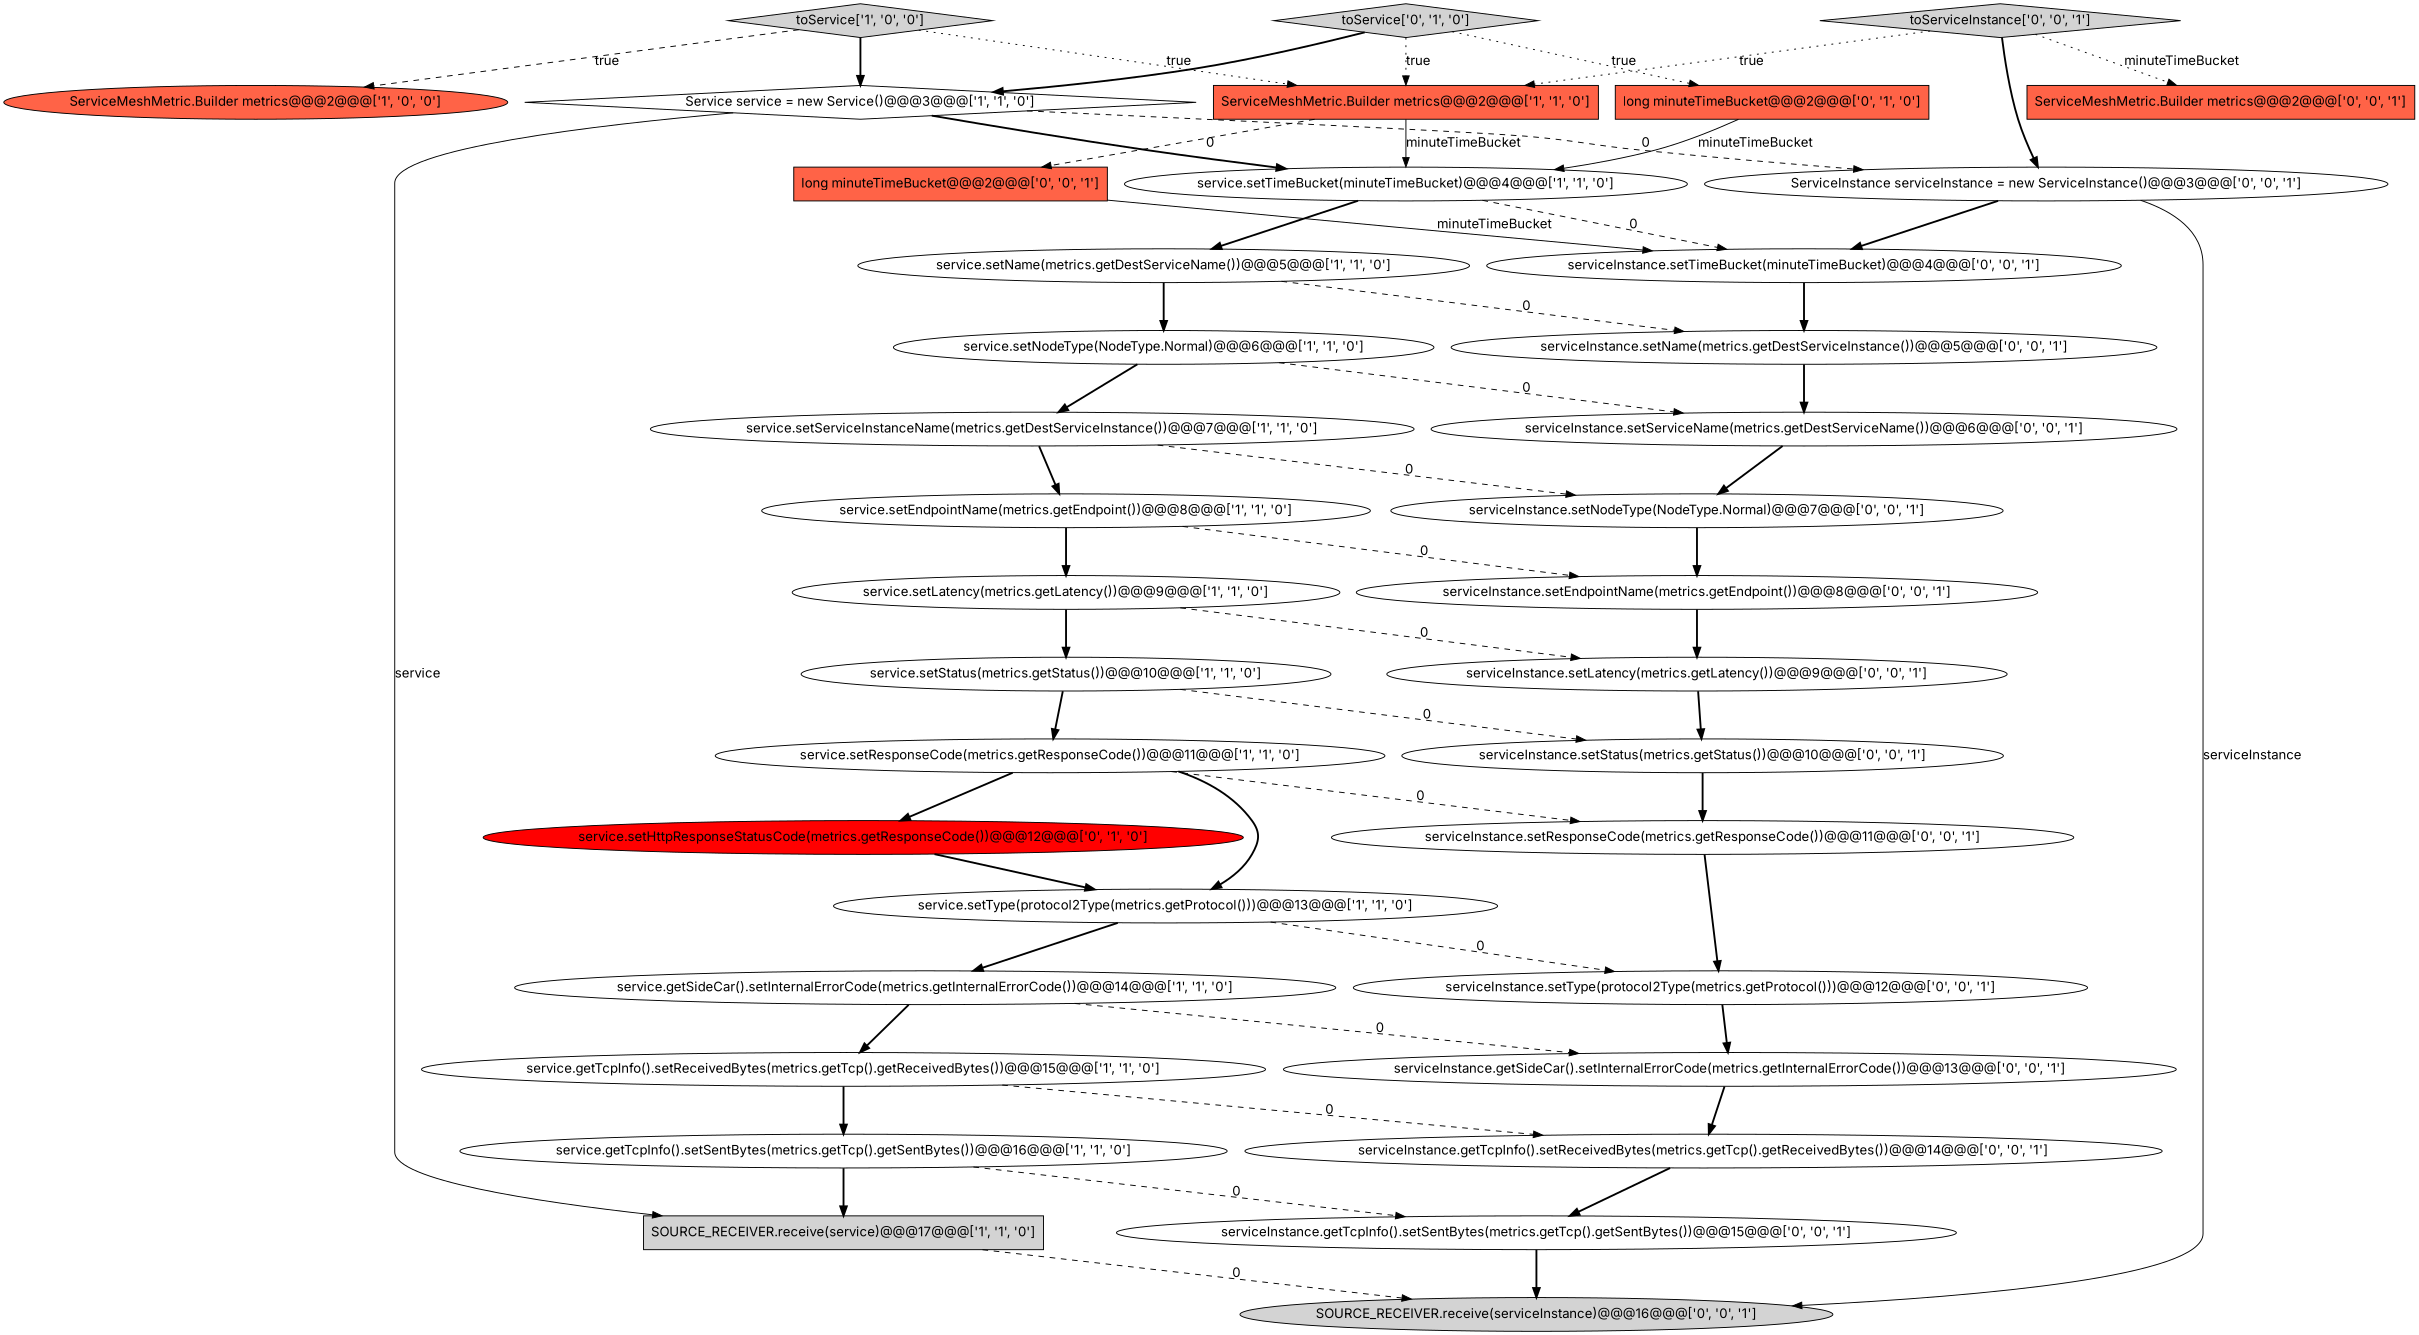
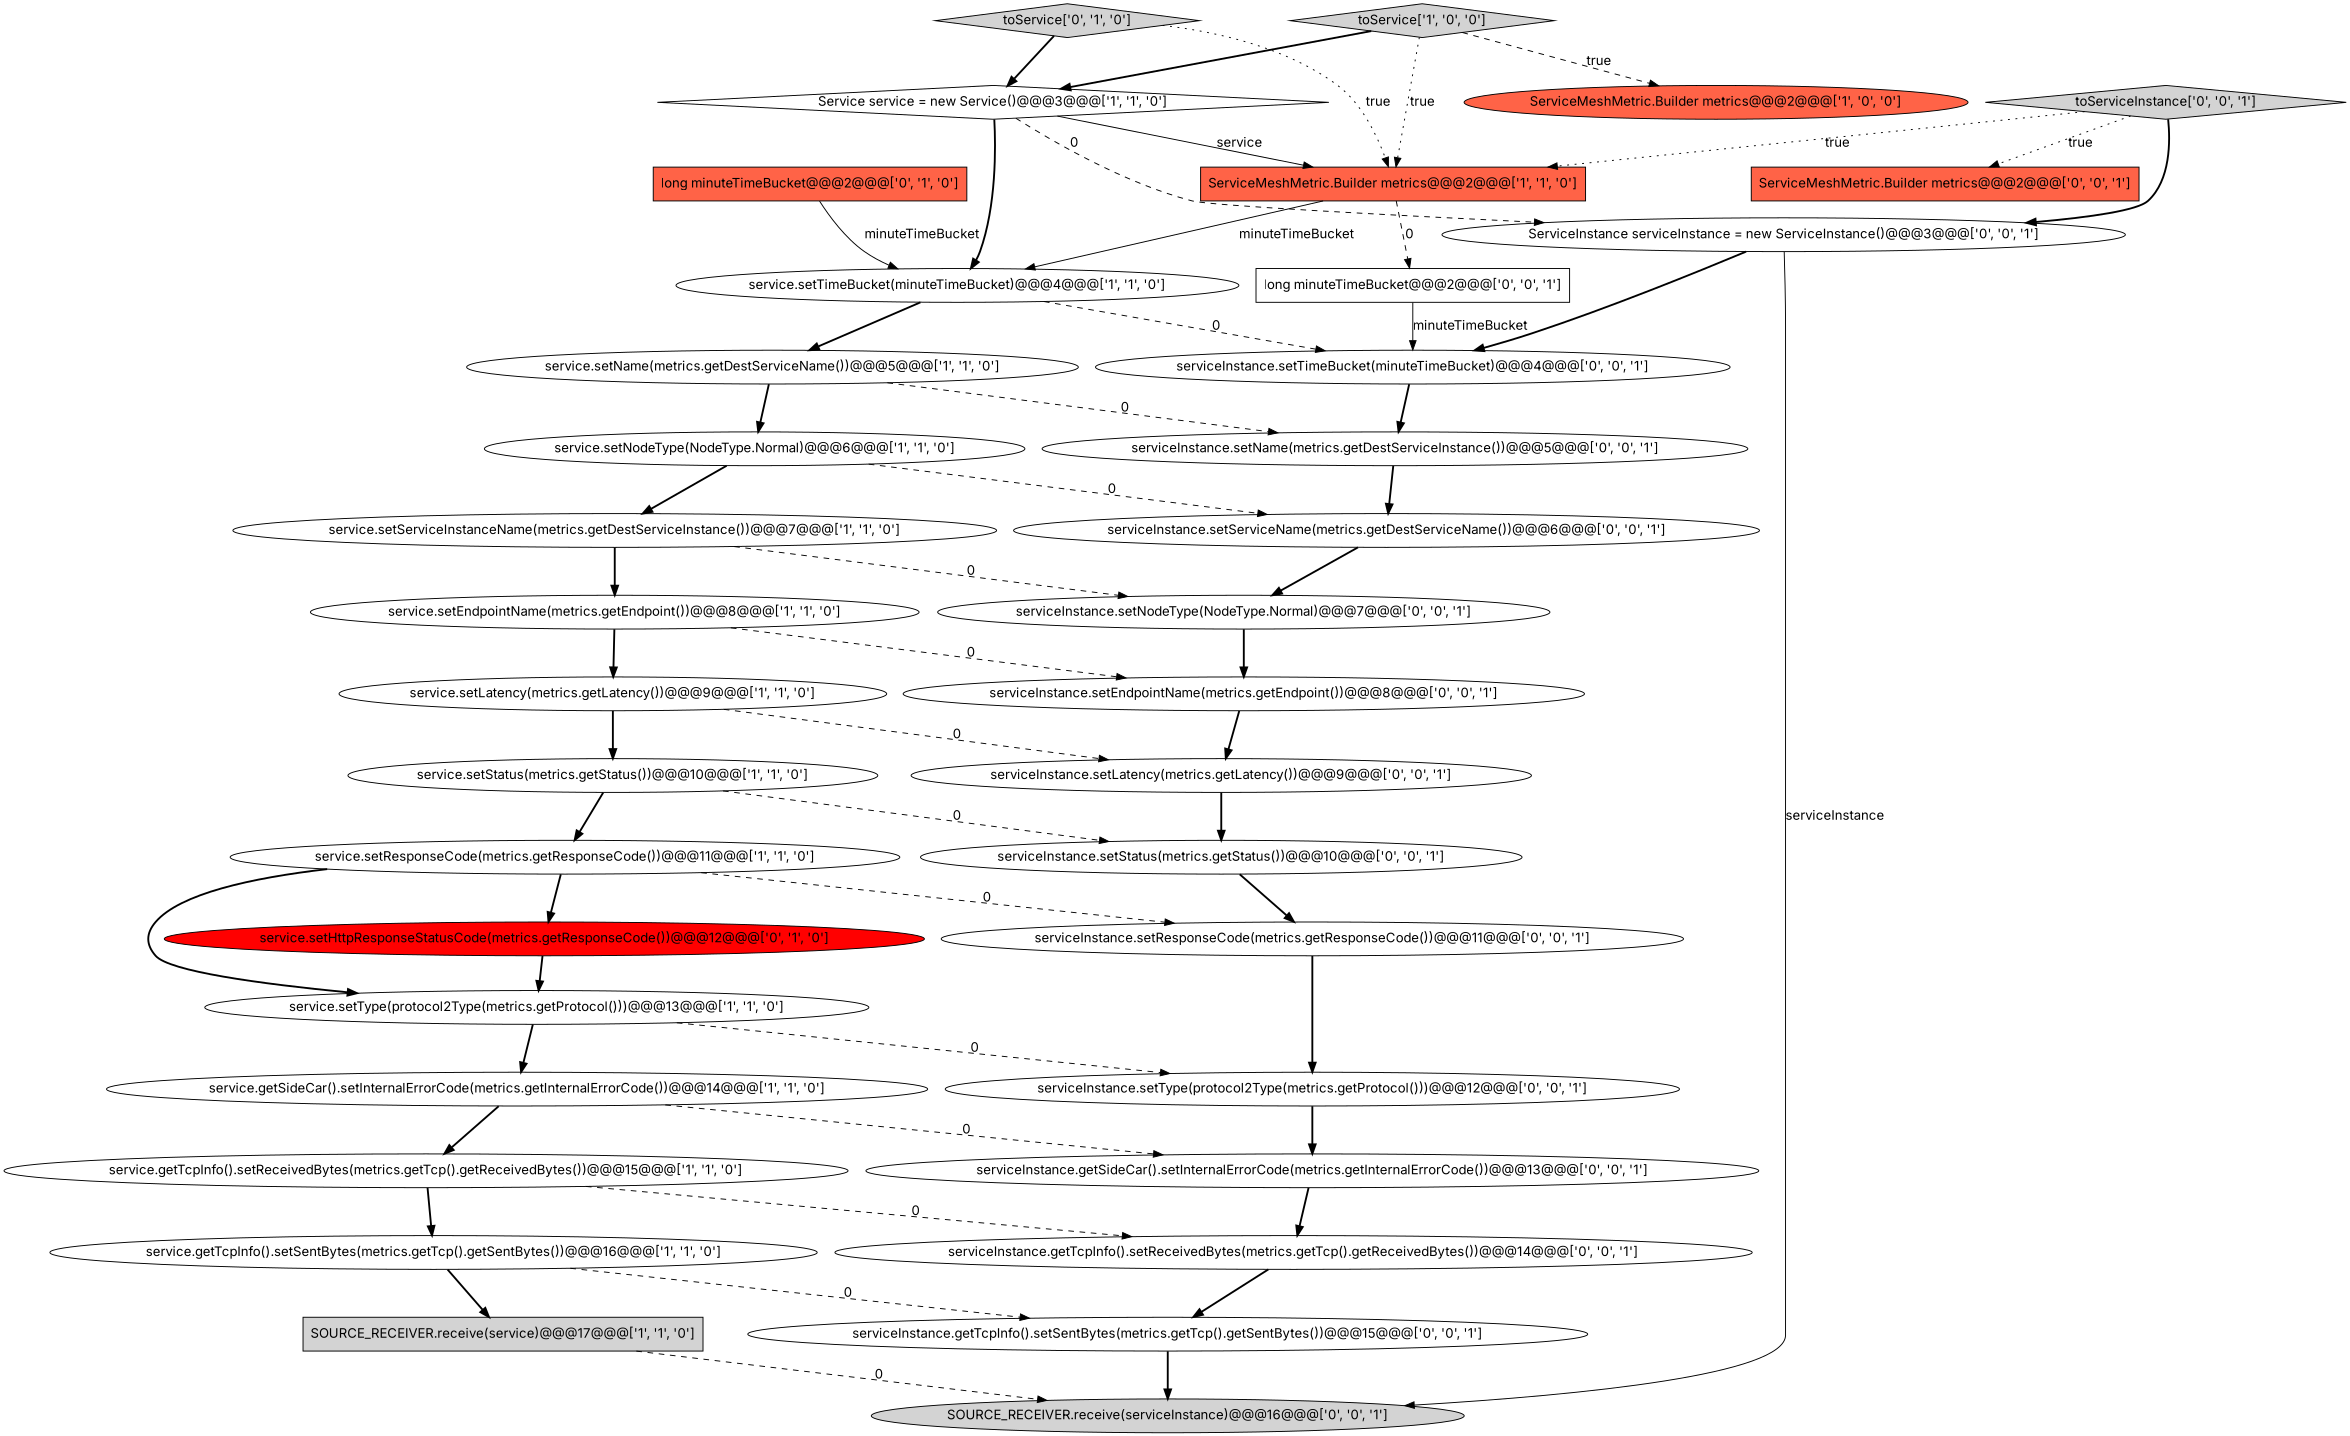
edge "toService['0', '1', '0']" -> "long minuteTimeBucket@@@2@@@['0', '1', '0']": removed, label "true"
edge "toServiceInstance['0', '0', '1']" -> "ServiceMeshMetric.Builder metrics@@@2@@@['0', '0', '1']": label "minuteTimeBucket" -> "true"
node "long minuteTimeBucket@@@2@@@['0', '0', '1']": fillcolor tomato -> white
edge "Service service = new Service()@@@3@@@['1', '1', '0']" -> "SOURCE_RECEIVER.receive(service)@@@17@@@['1', '1', '0']": now "Service service = new Service()@@@3@@@['1', '1', '0']" -> "ServiceMeshMetric.Builder metrics@@@2@@@['1', '1', '0']"
